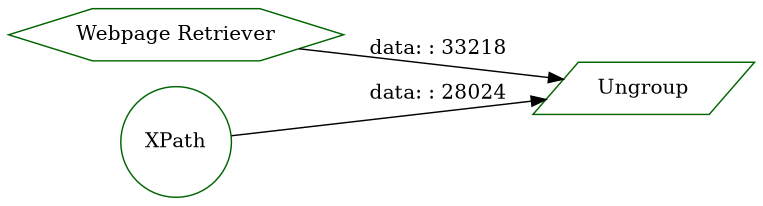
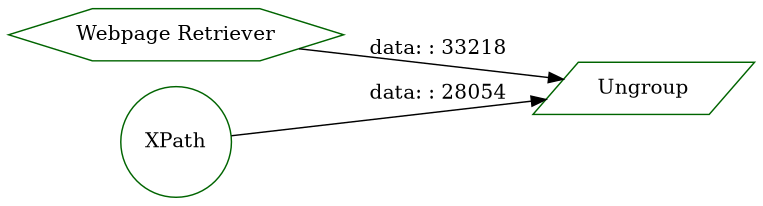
edge "XPath" -> "Ungroup": label "data: : 28024" -> "data: : 28054"
